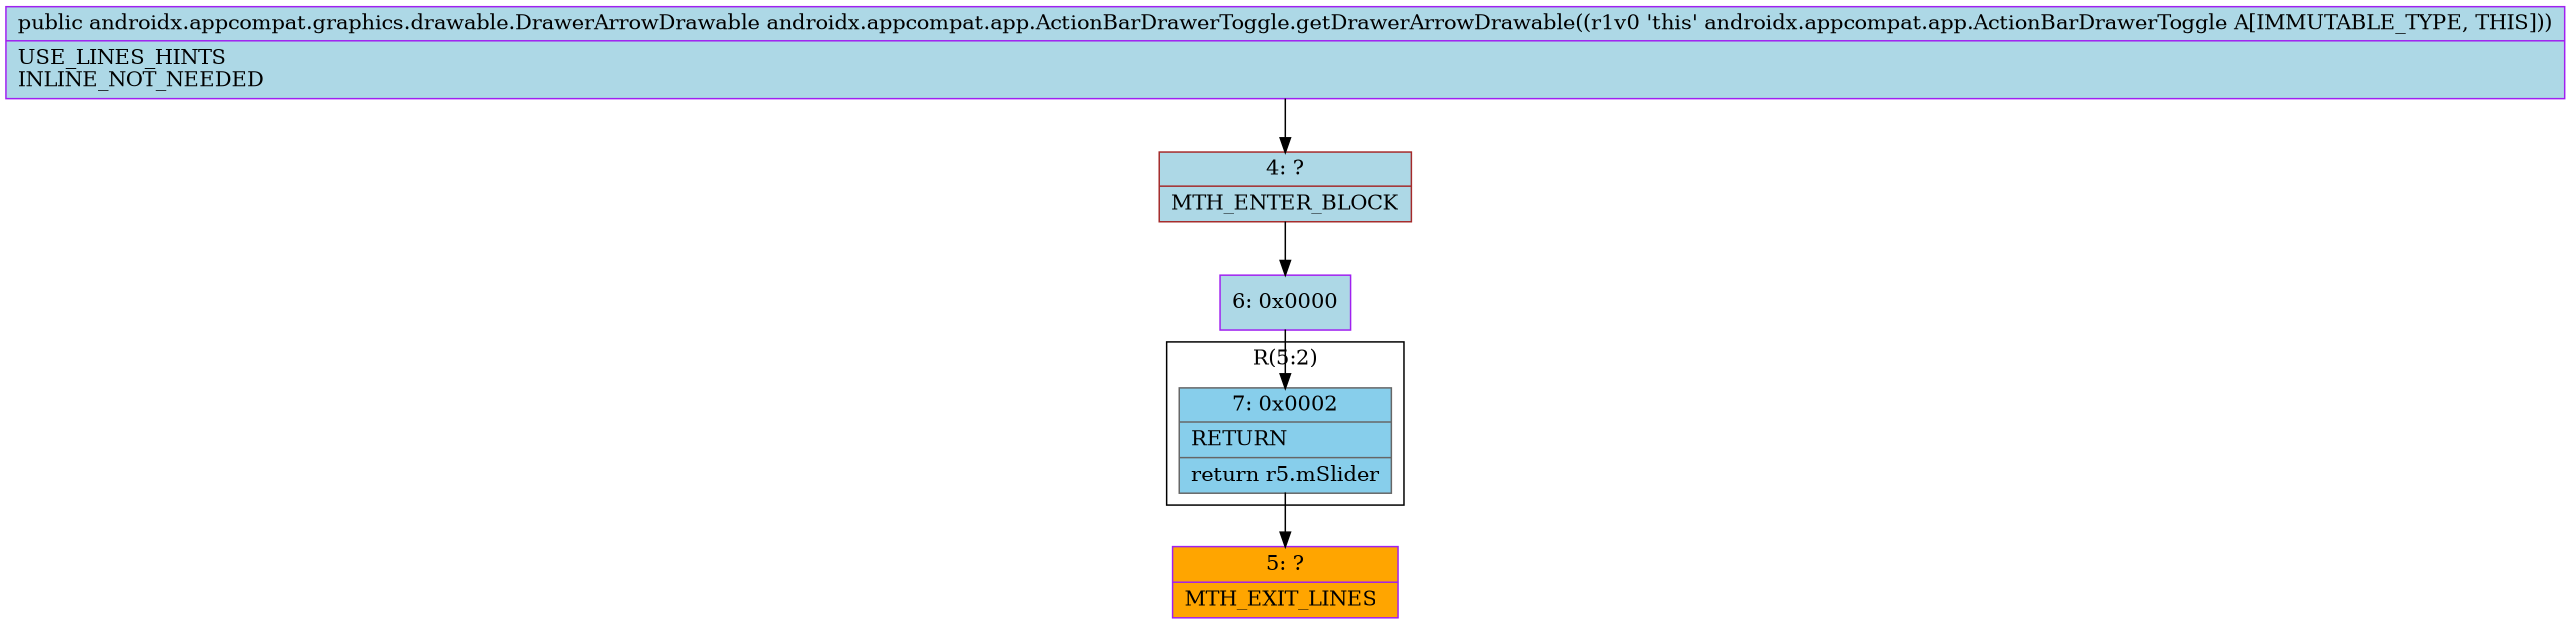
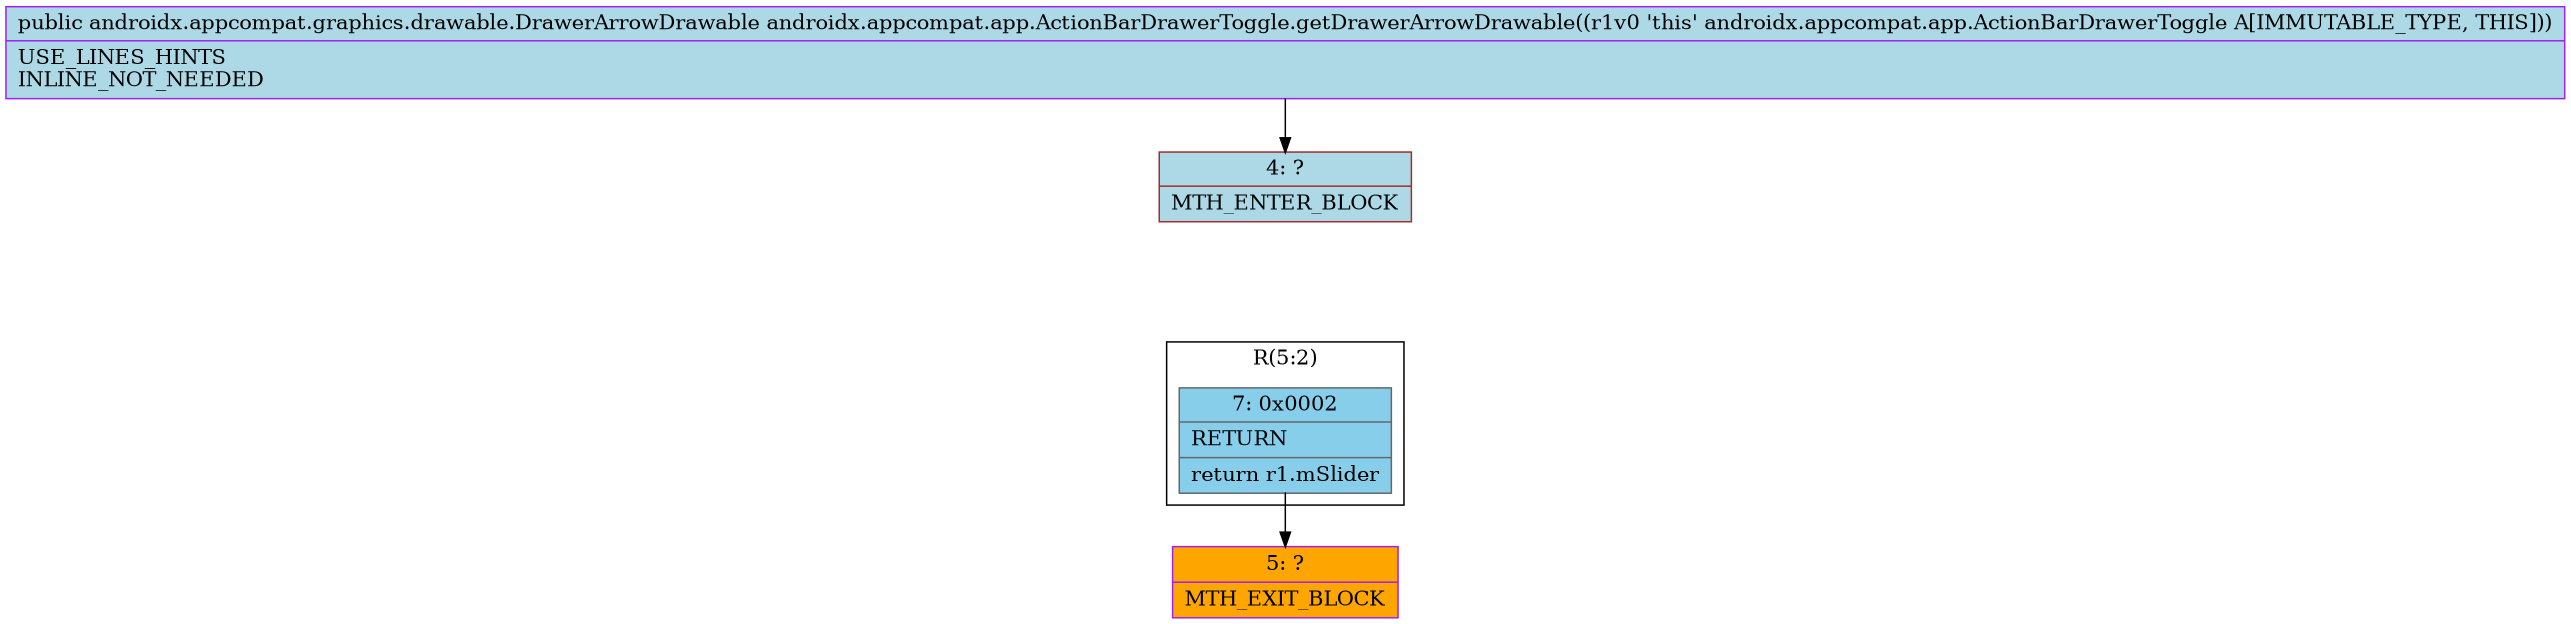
node "6: 0x0000": removed
node "7: 0x0002": text "return r5.mSlider" -> "return r1.mSlider"
node "5: ?": text "MTH_EXIT_LINES" -> "MTH_EXIT_BLOCK"
